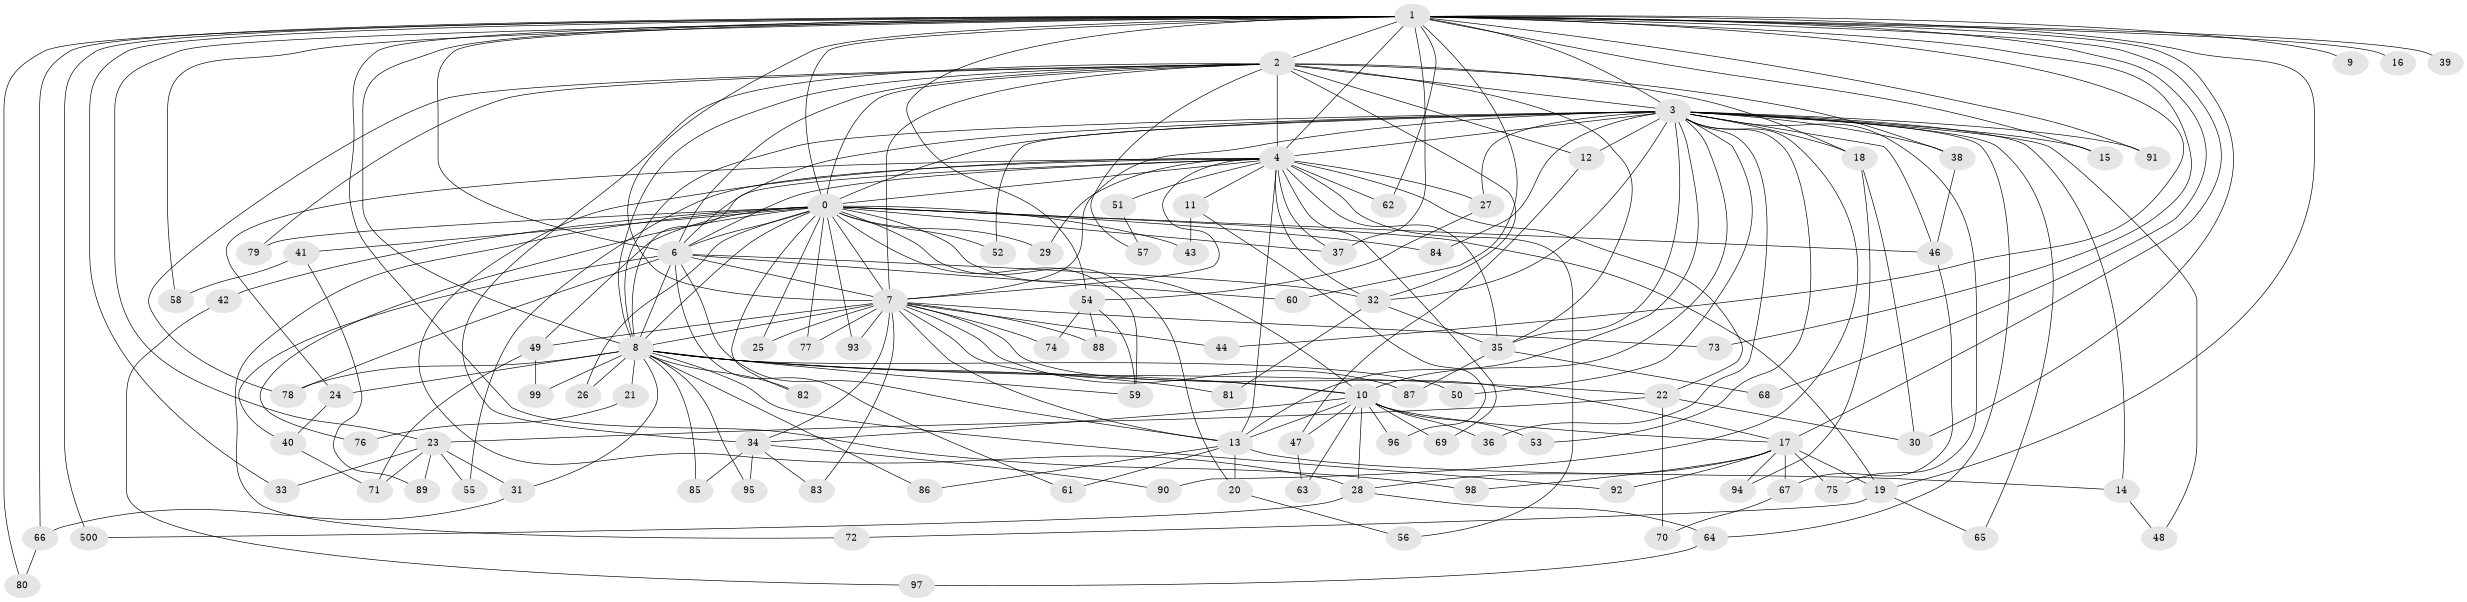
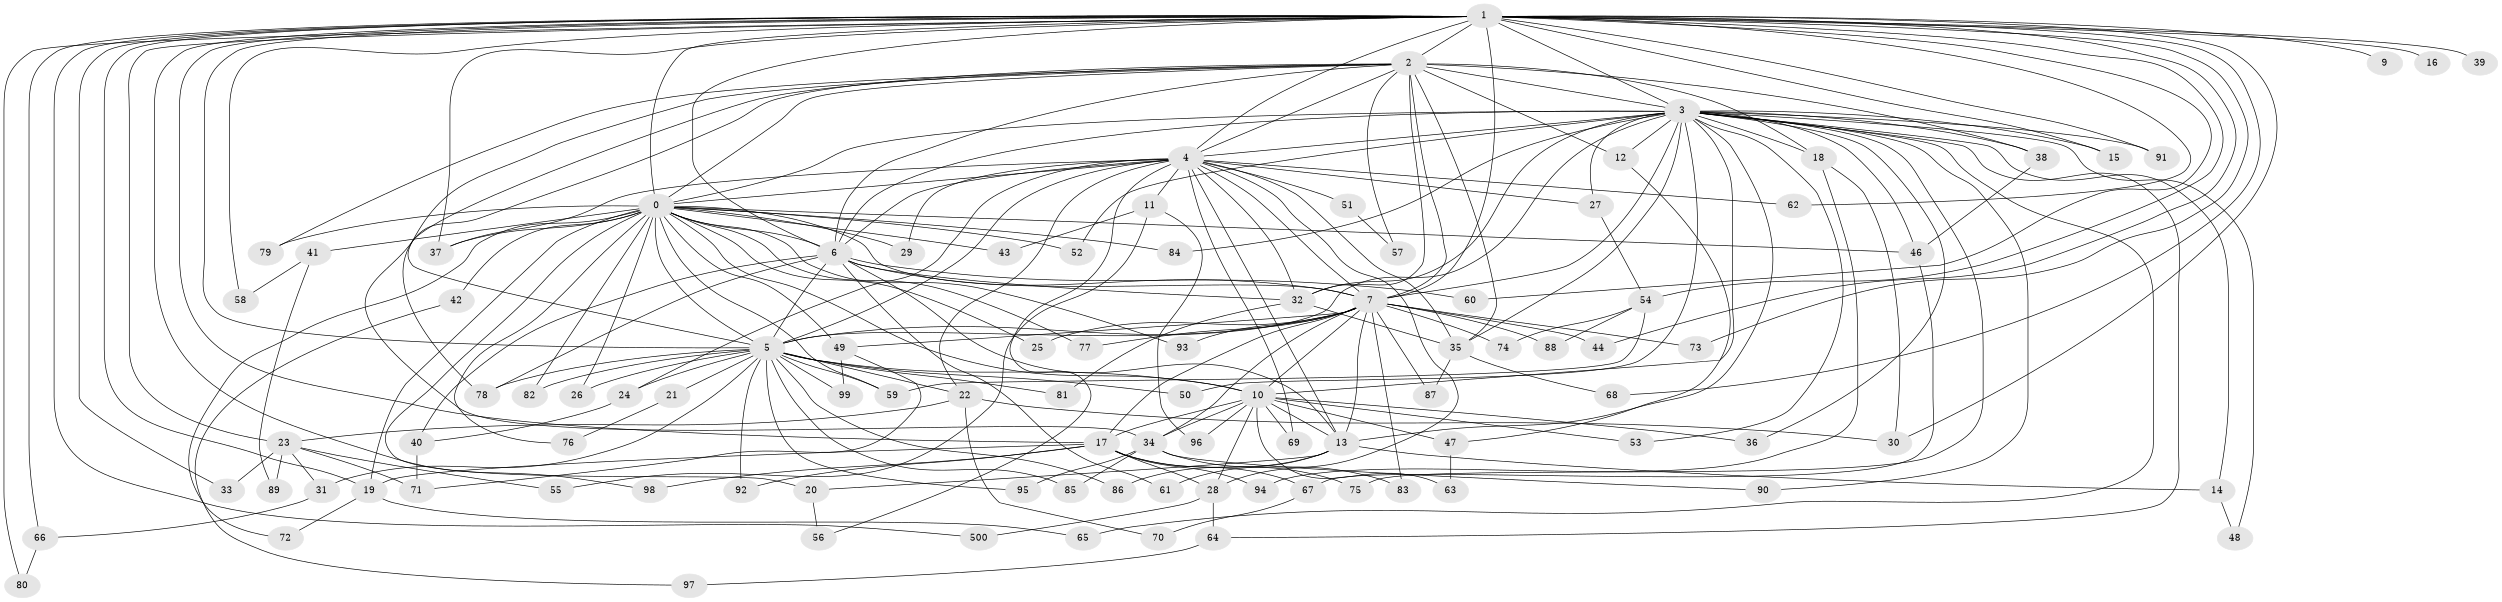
edge "4" -- "55": now "11" -- "55"
node "8": label "8" -> "5"
